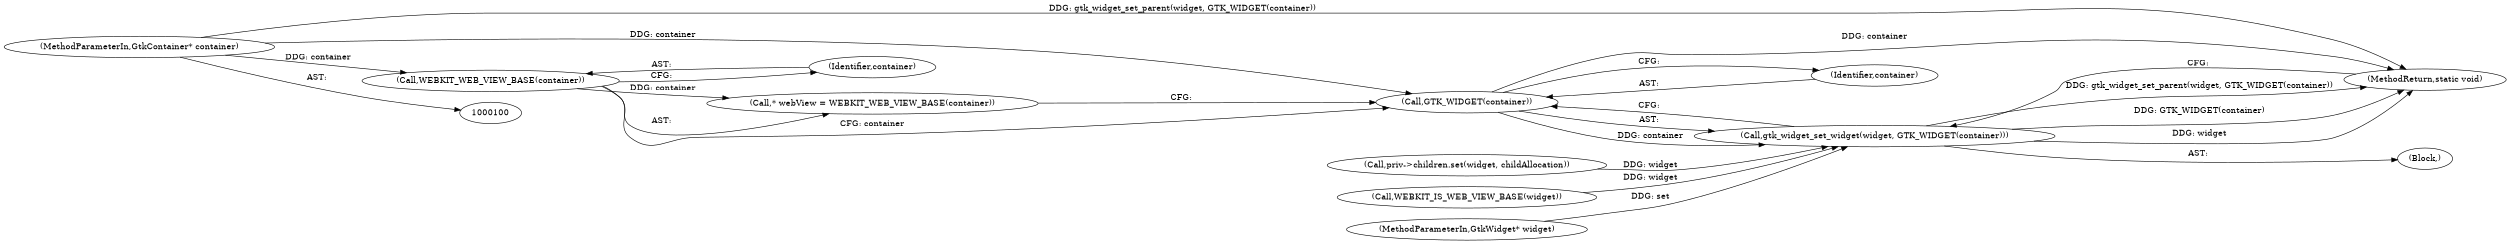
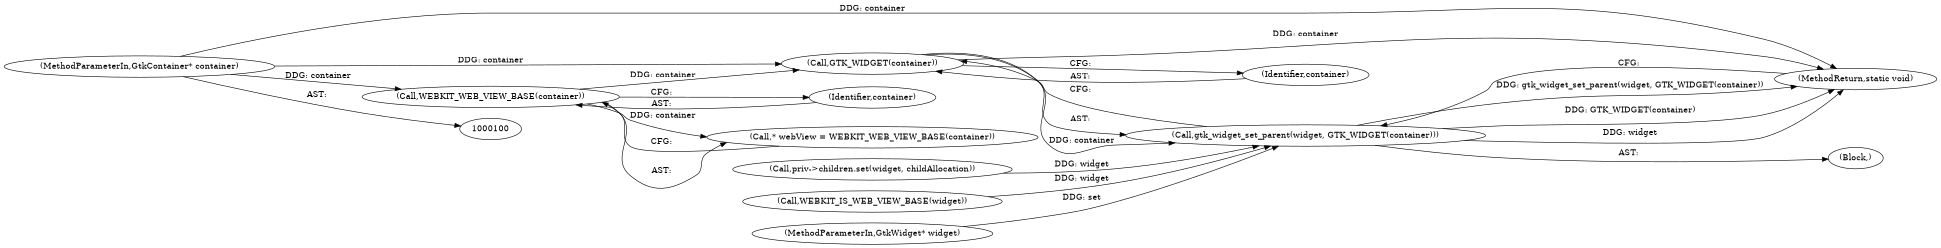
edge "(MethodParameterIn,GtkContainer* container)" -> "(MethodReturn,static void)": label "DDG: gtk_widget_set_parent(widget, GTK_WIDGET(container))" -> "DDG: container"
edge "(Call,* webView = WEBKIT_WEB_VIEW_BASE(container))" -> "(Call,GTK_WIDGET(container))": now "(Call,* webView = WEBKIT_WEB_VIEW_BASE(container))" -> "(Call,WEBKIT_WEB_VIEW_BASE(container))"
edge "(Call,WEBKIT_WEB_VIEW_BASE(container))" -> "(Call,GTK_WIDGET(container))": label "CFG: container" -> "DDG: container"
node "(Call,gtk_widget_set_widget(widget, GTK_WIDGET(container)))": label "(Call,gtk_widget_set_widget(widget, GTK_WIDGET(container)))" -> "(Call,gtk_widget_set_parent(widget, GTK_WIDGET(container)))"
